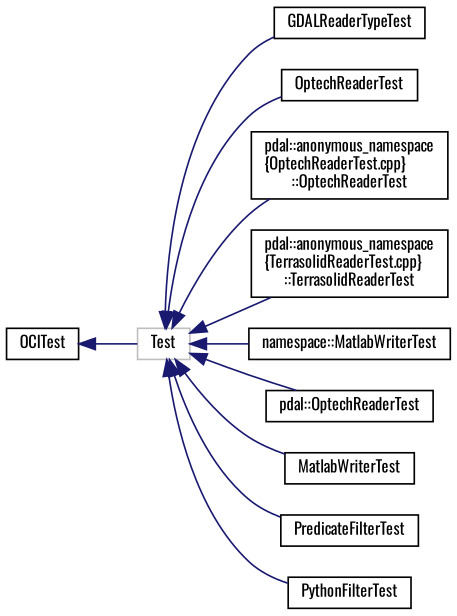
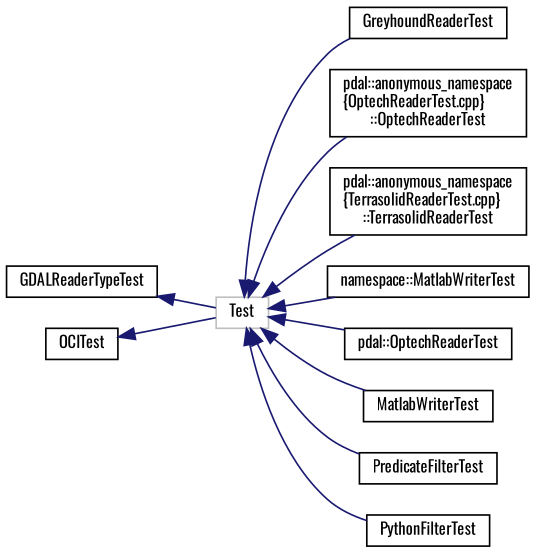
node "OptechReaderTest": label "OptechReaderTest" -> "GreyhoundReaderTest"
edge "GDALReaderTypeTest" -> "Test": reversed
